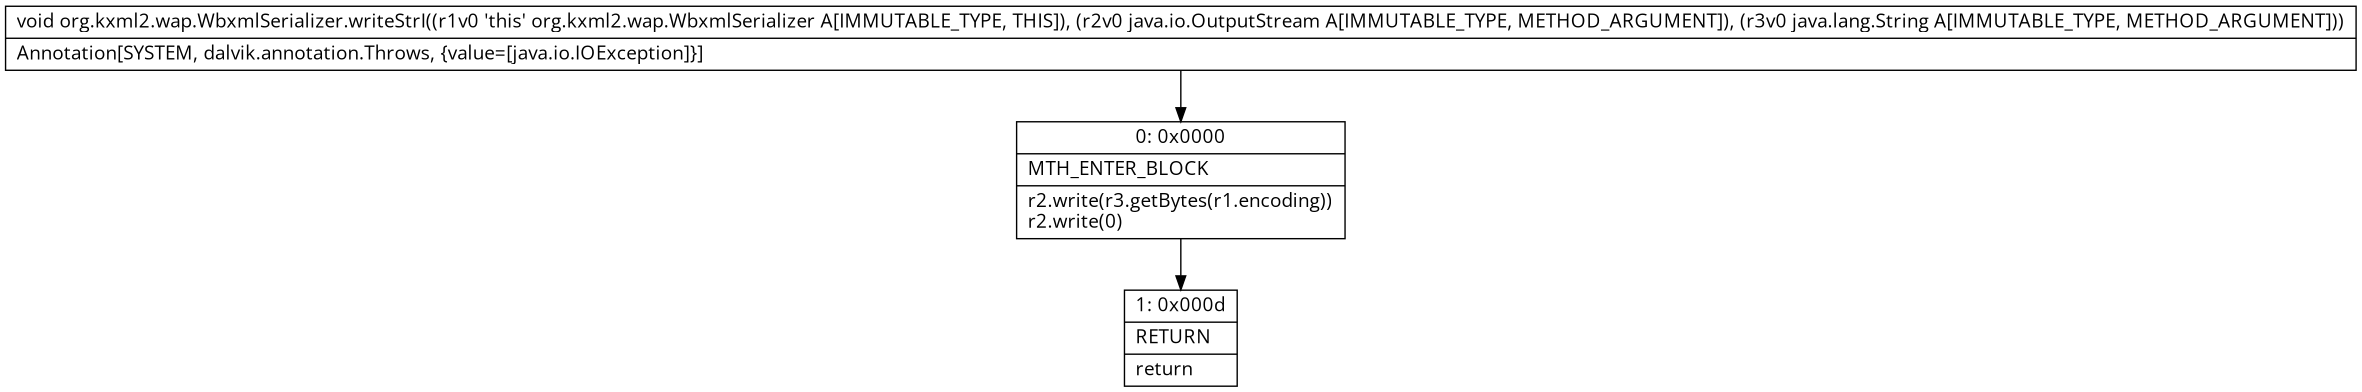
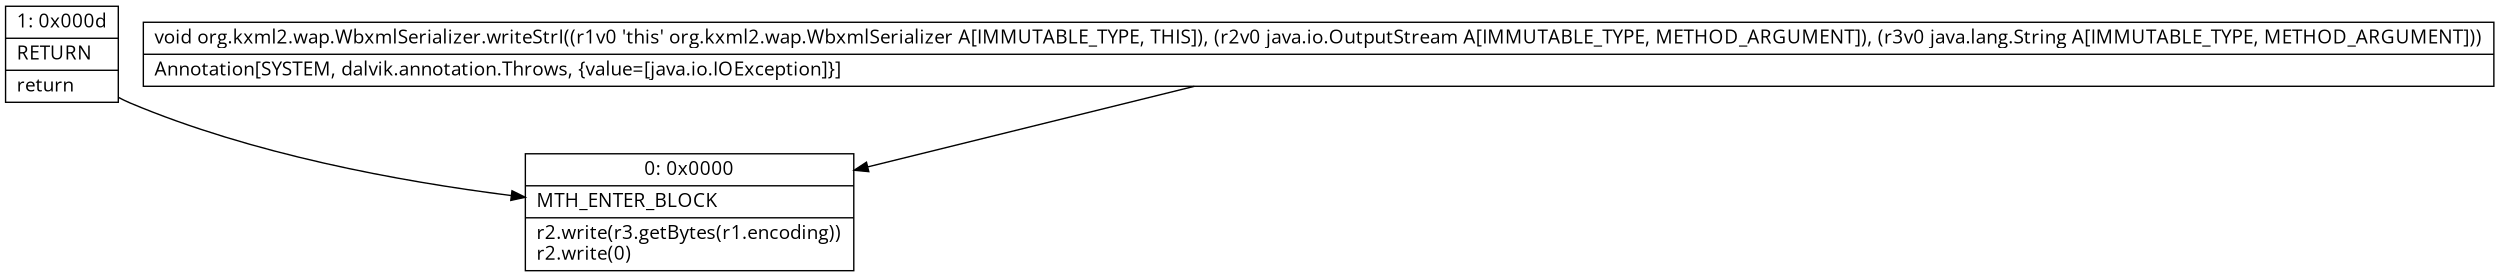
edge "0: 0x0000" -> "1: 0x000d": reversed
